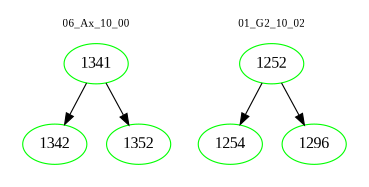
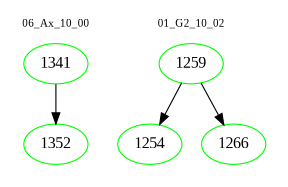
node "1252": label "1252" -> "1259"
node "1342": removed
node "1296": label "1296" -> "1266"
